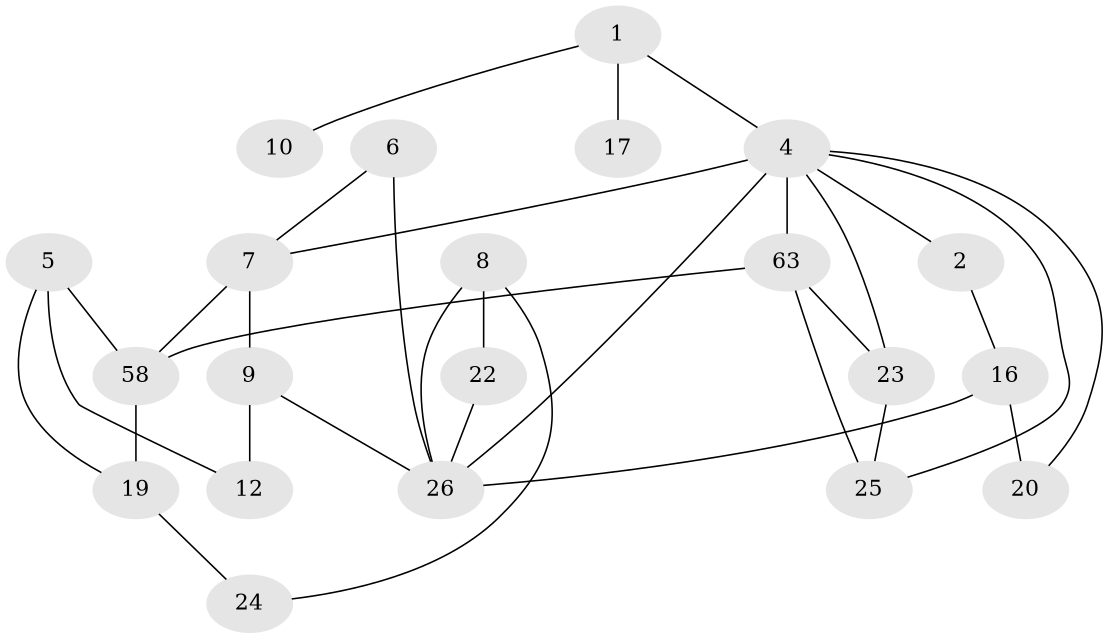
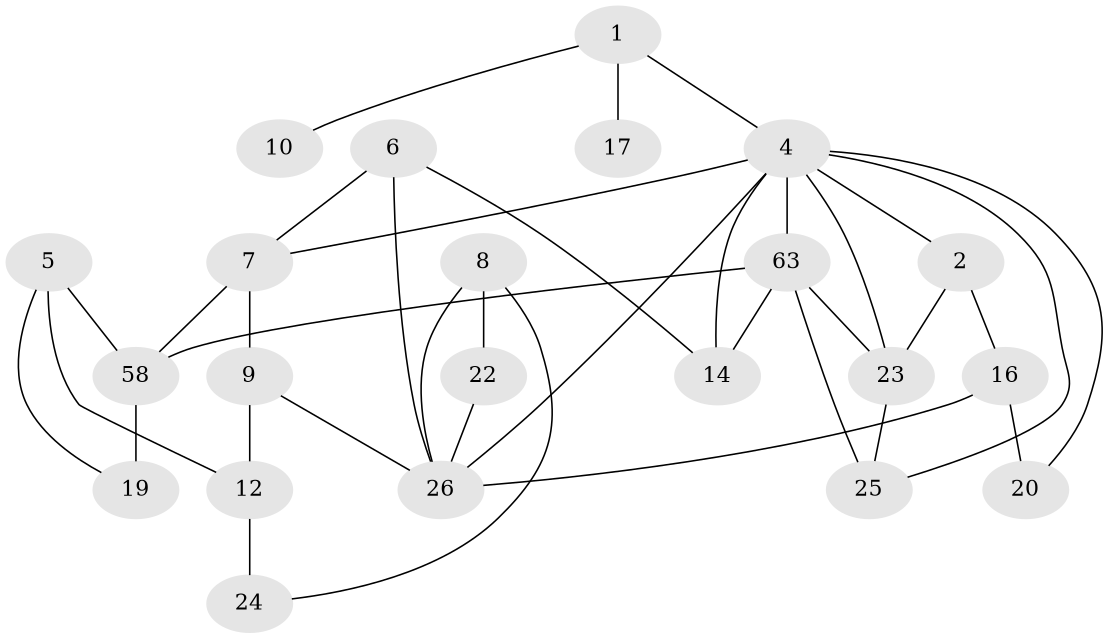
edge "2" -- "23": added
node "14": added
edge "19" -- "24": now "12" -- "24"
